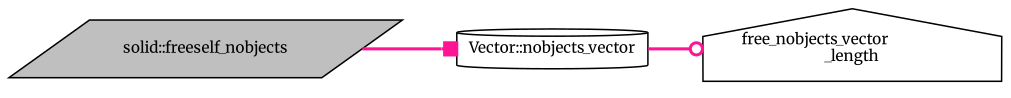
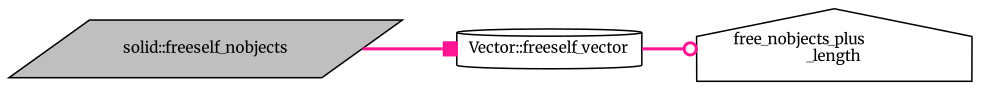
node "Vector::nobjects_vector": label "Vector::nobjects_vector" -> "Vector::freeself_vector"
node "free_nobjects_vector _length": label "free_nobjects_vector _length" -> "free_nobjects_plus _length"
